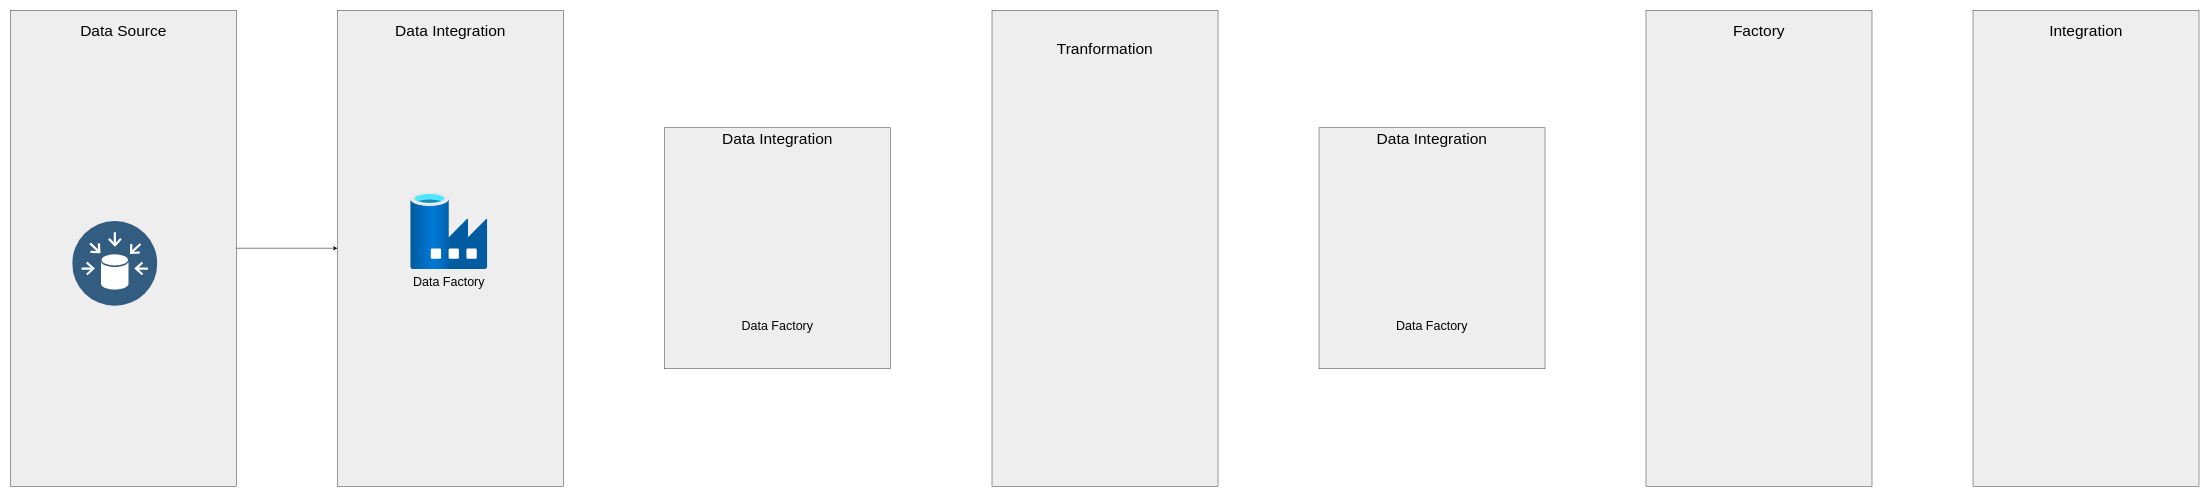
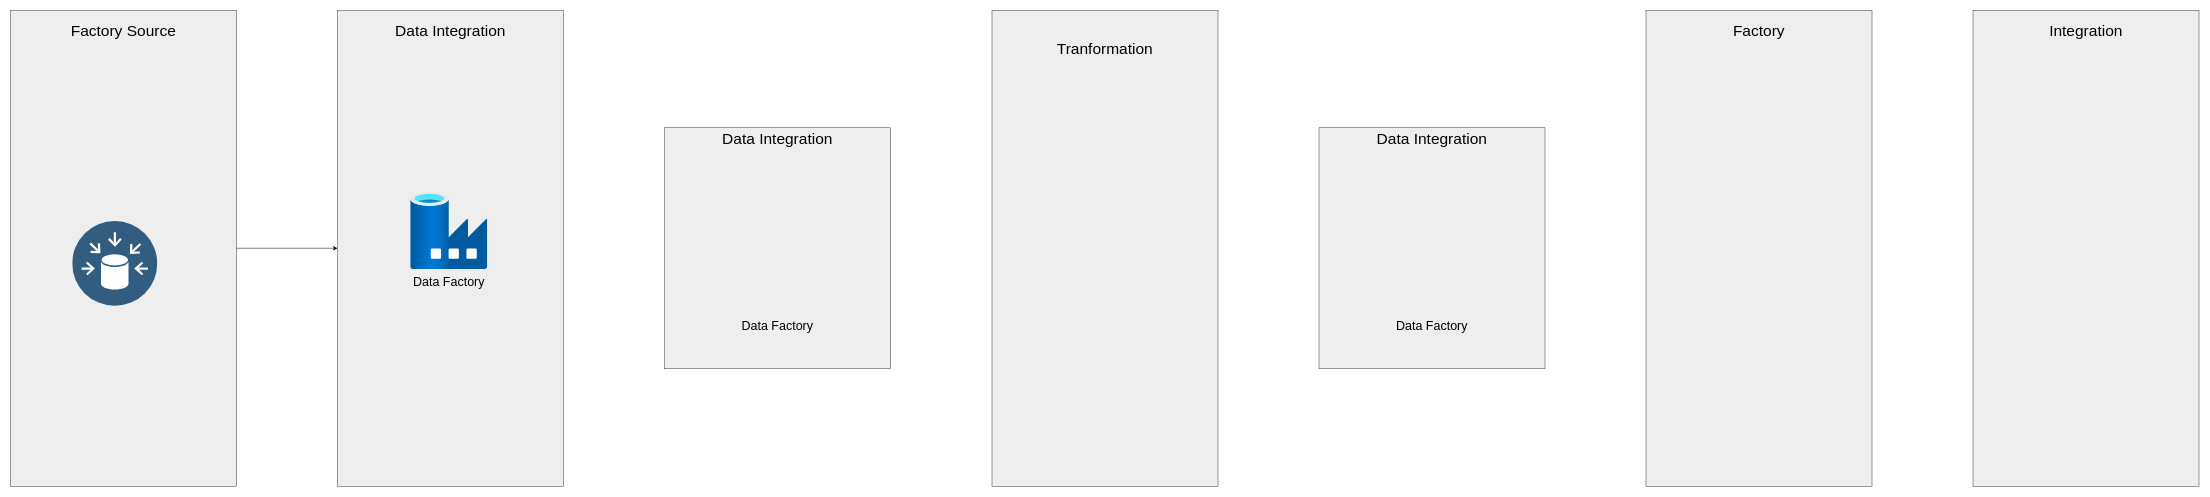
node "Data Source": label "Data Source" -> "Factory Source"
